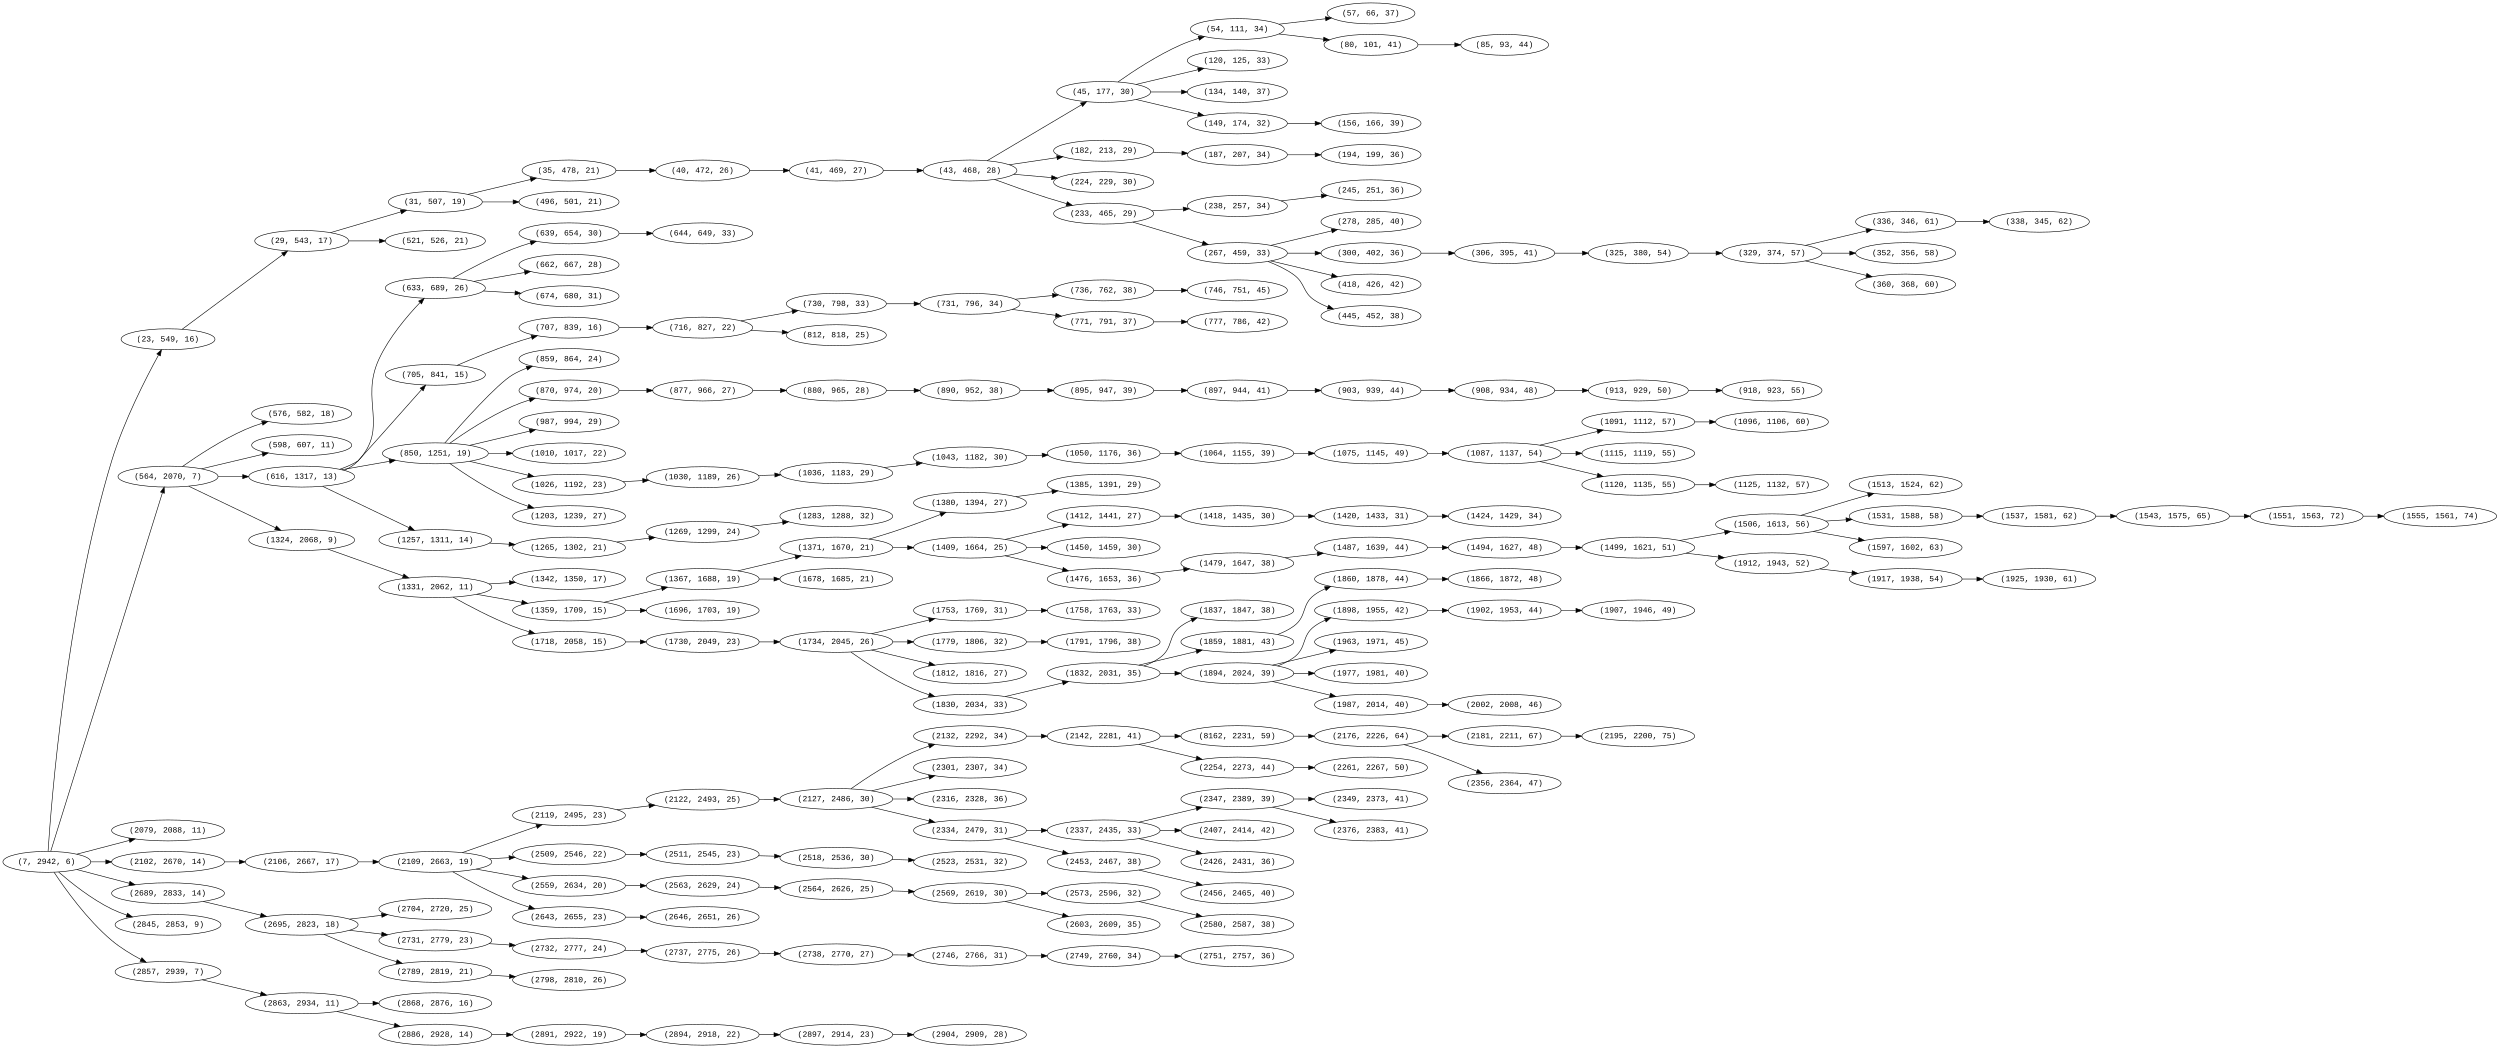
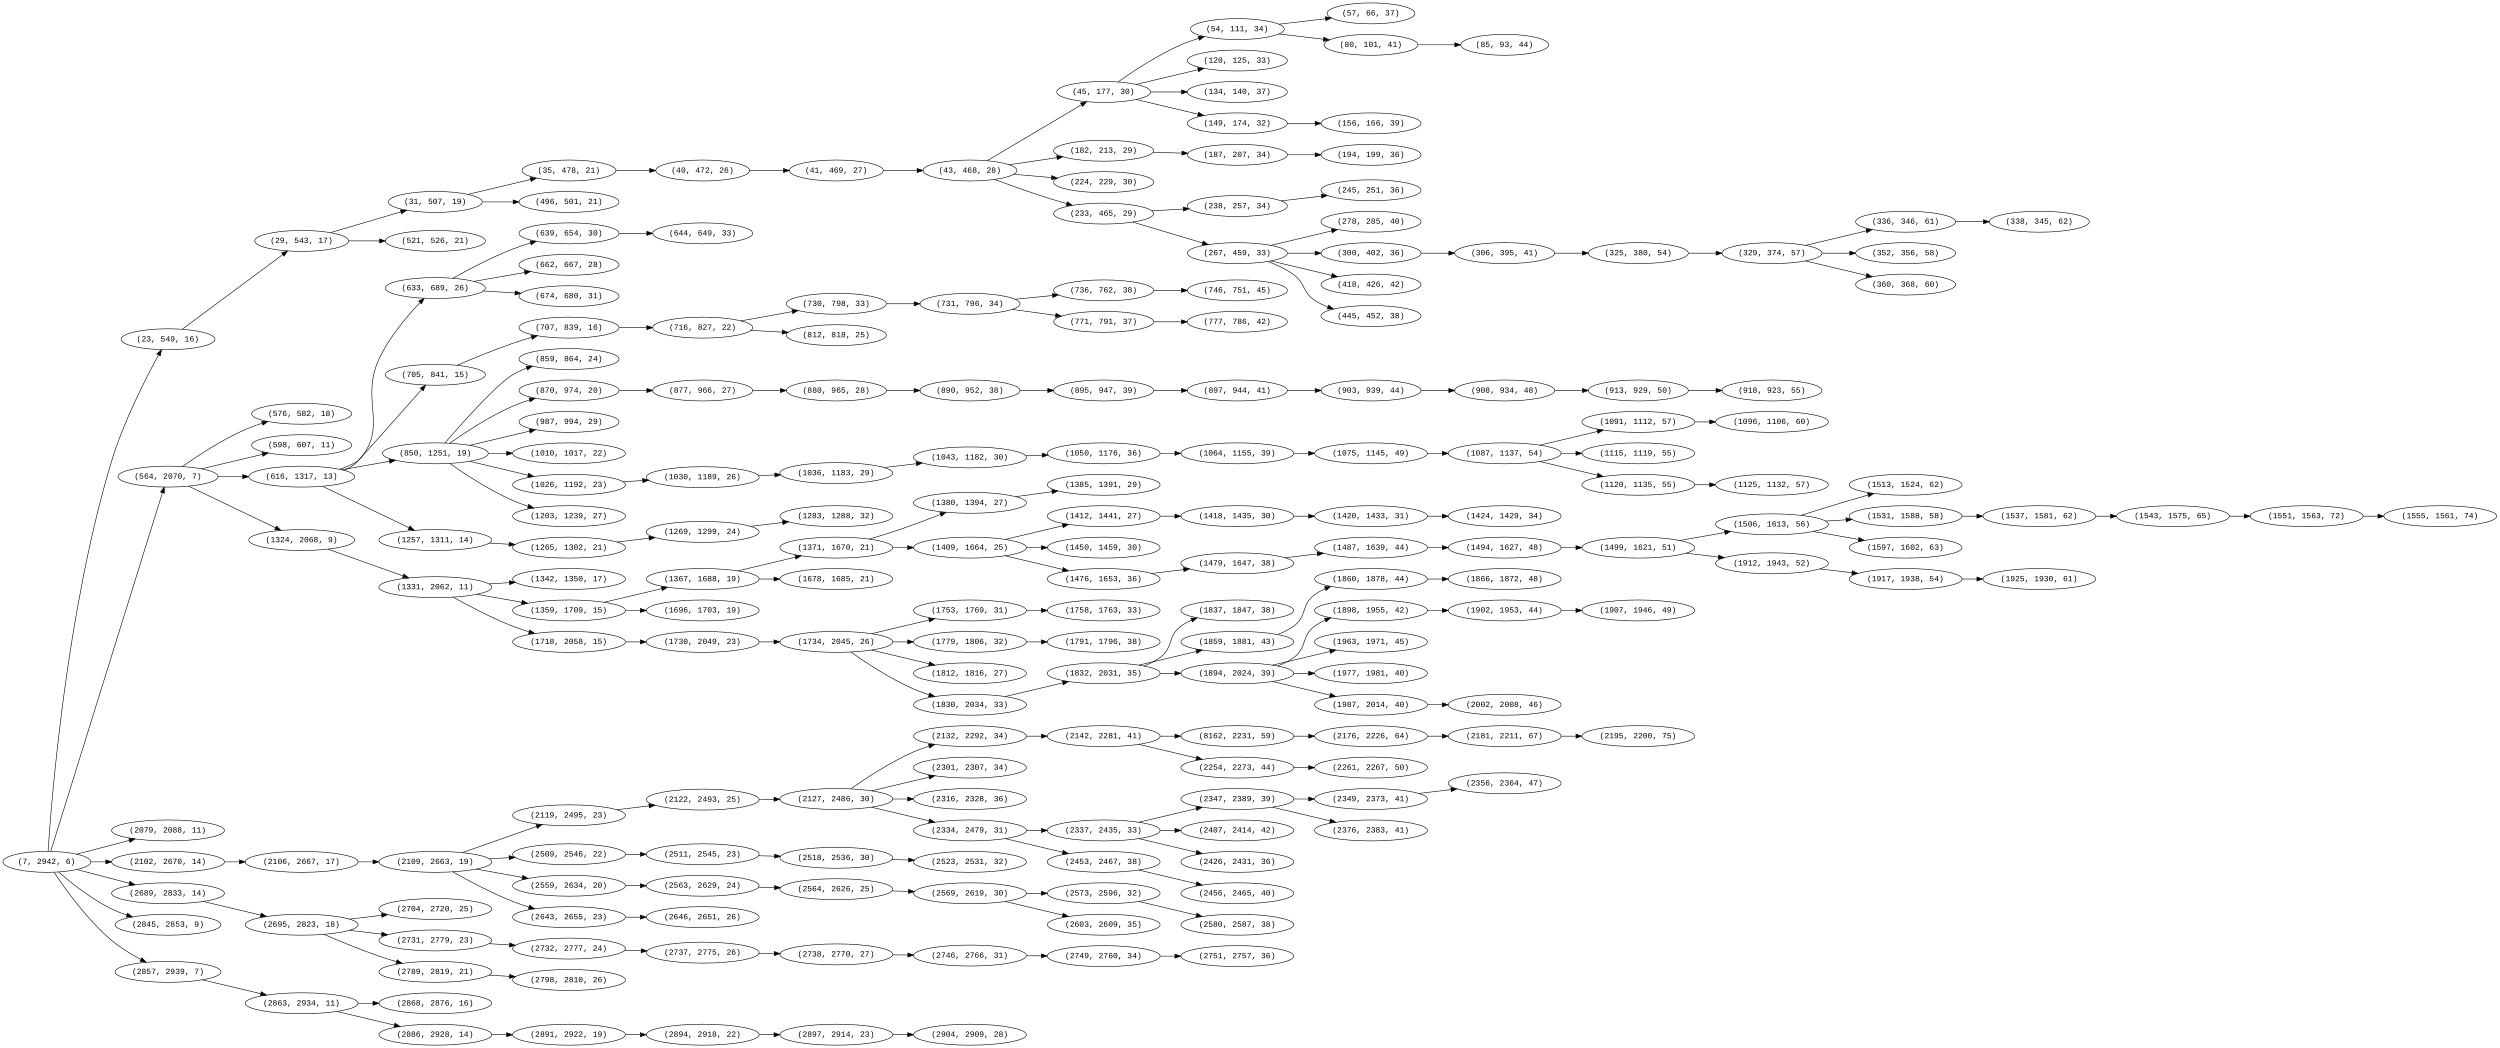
edge "(2176, 2226, 64)" -> "(2356, 2364, 47)": now "(2349, 2373, 41)" -> "(2356, 2364, 47)"
